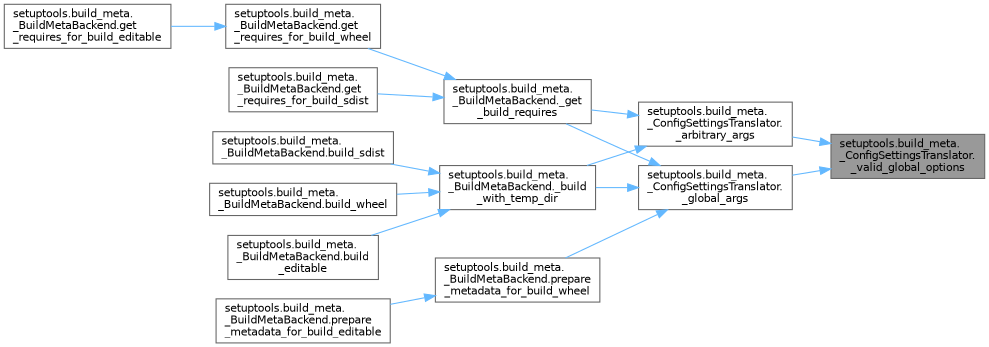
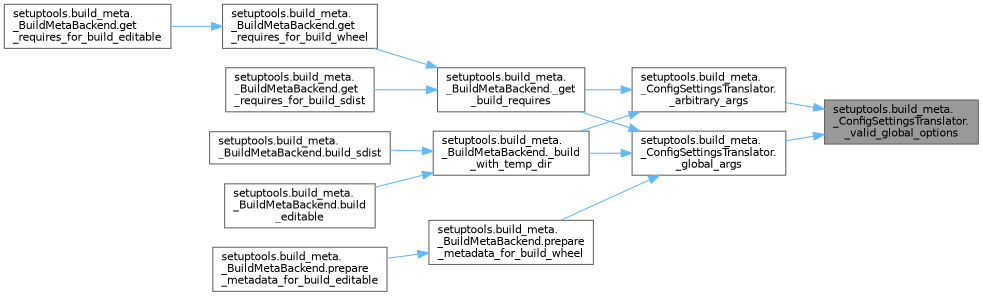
node "setuptools.build_meta. _BuildMetaBackend.build_wheel": removed
